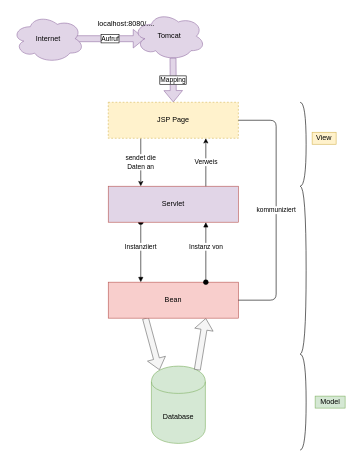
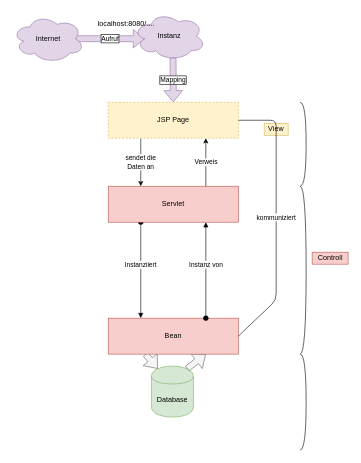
node "Tomcat": label "Tomcat" -> "Instanz"
node "View": moved (324, 138) -> (276, 129)
node "Servlet": fillcolor #e1d5e7 -> #f8cecc
node "Controll": added
node "Bean": moved (173, 300) -> (173, 336)
node "Model": removed
node "Database": size 54x77 -> 42x51
